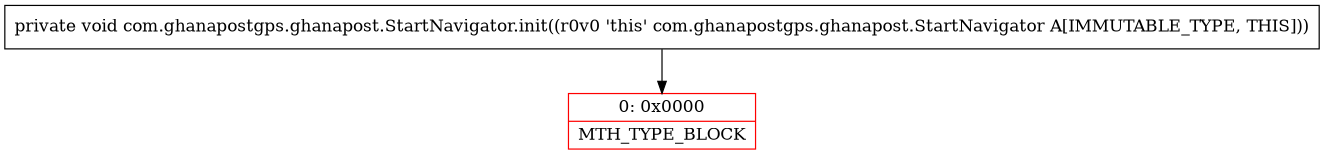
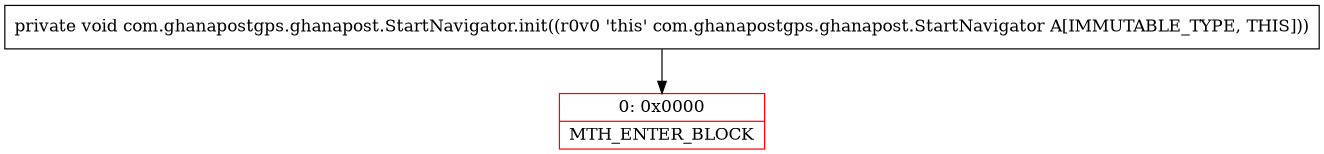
node "0: 0x0000": text "MTH_TYPE_BLOCK" -> "MTH_ENTER_BLOCK"
